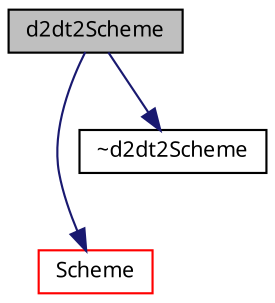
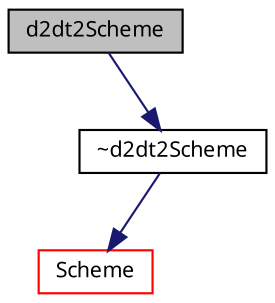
edge "d2dt2Scheme" -> "Scheme": now "~d2dt2Scheme" -> "Scheme"
